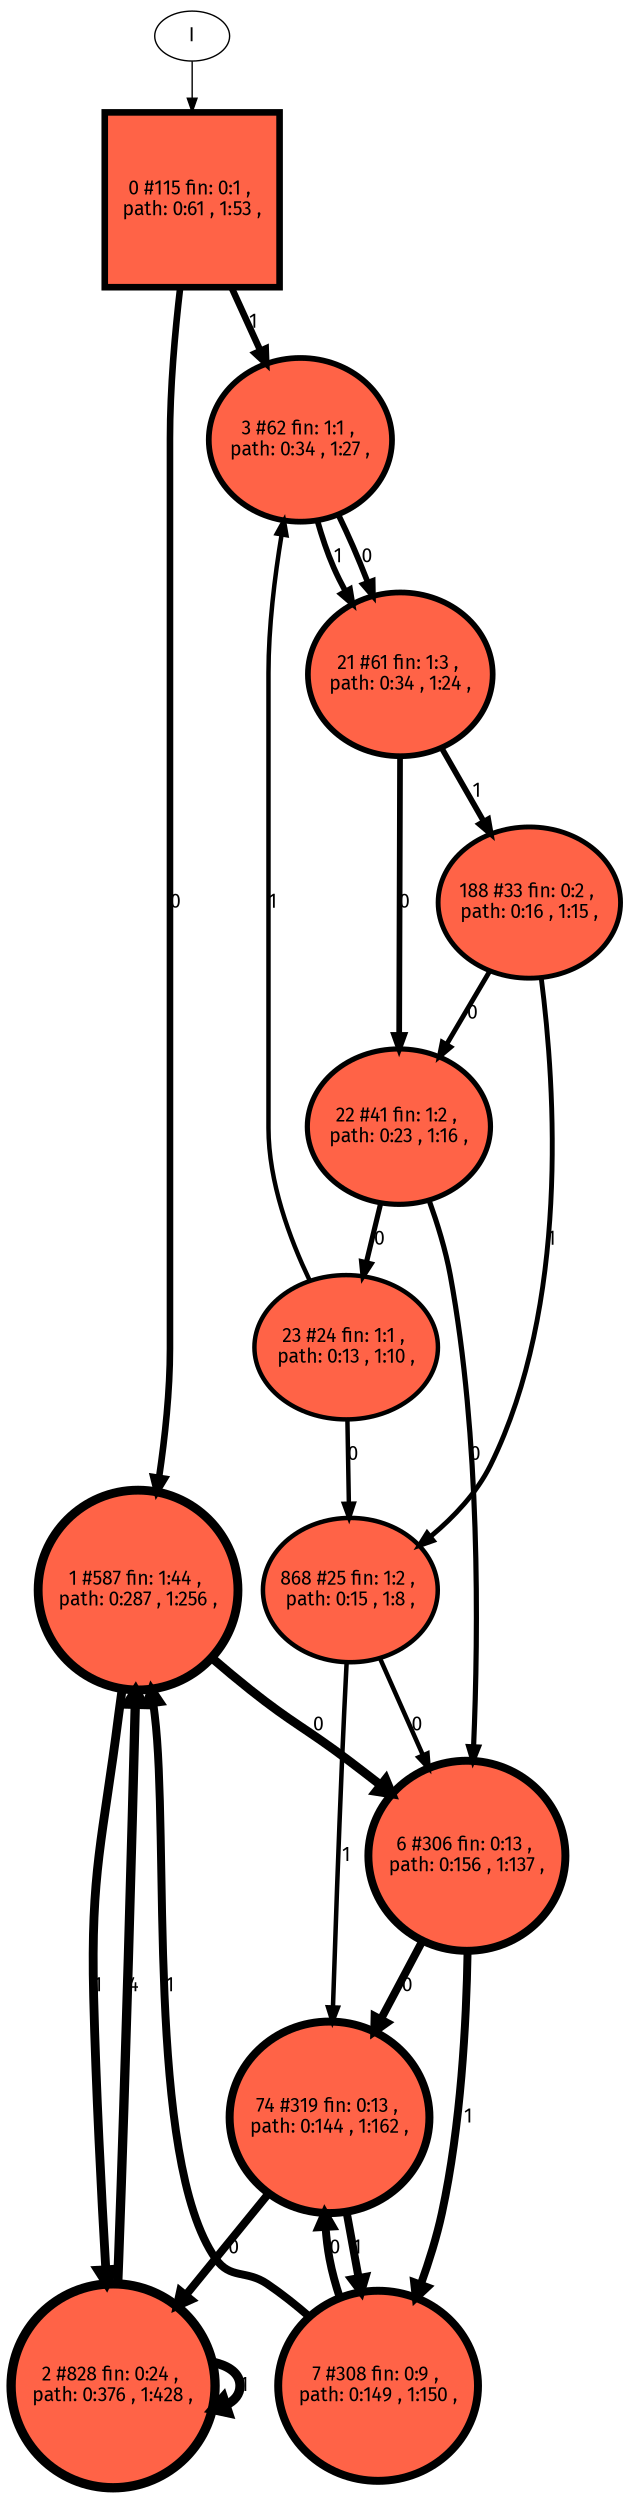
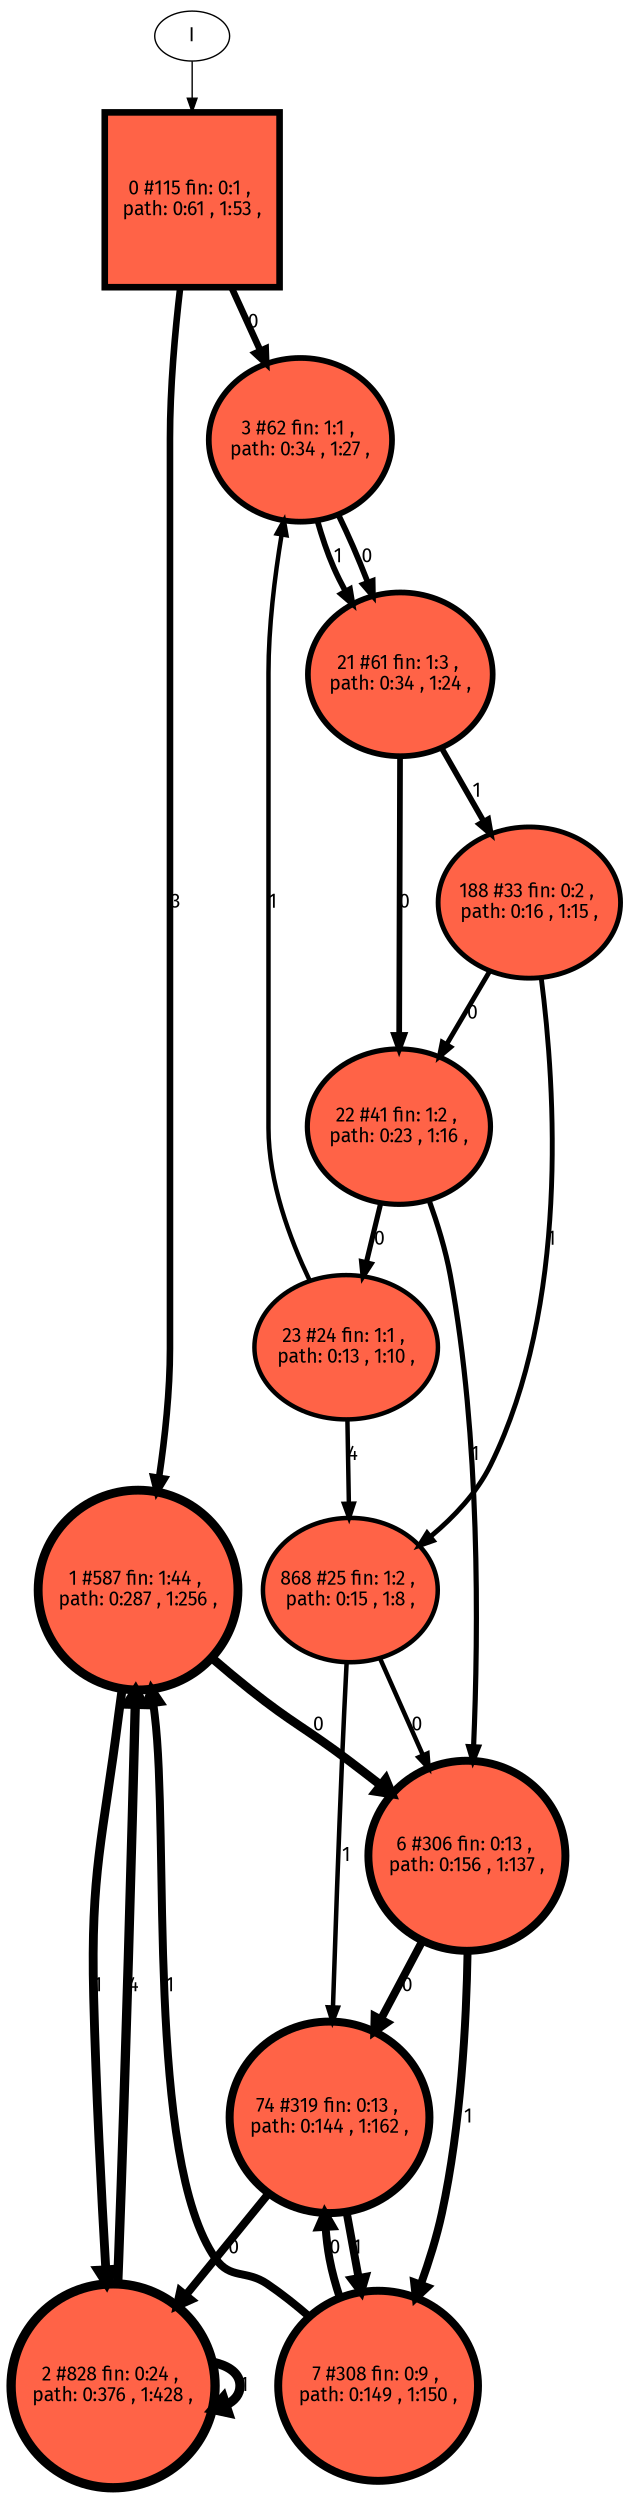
edge "0 #115 fin: 0:1 , path: 0:61 , 1:53 ," -> "3 #62 fin: 1:1 , path: 0:34 , 1:27 ,": label "1 " -> "0 "
edge "0 #115 fin: 0:1 , path: 0:61 , 1:53 ," -> "1 #587 fin: 1:44 , path: 0:287 , 1:256 ,": label "0 " -> "3 "
edge "23 #24 fin: 1:1 , path: 0:13 , 1:10 ," -> "868 #25 fin: 1:2 , path: 0:15 , 1:8 ,": label "0 " -> "4 "
edge "22 #41 fin: 1:2 , path: 0:23 , 1:16 ," -> "6 #306 fin: 0:13 , path: 0:156 , 1:137 ,": label "0 " -> "1 "
